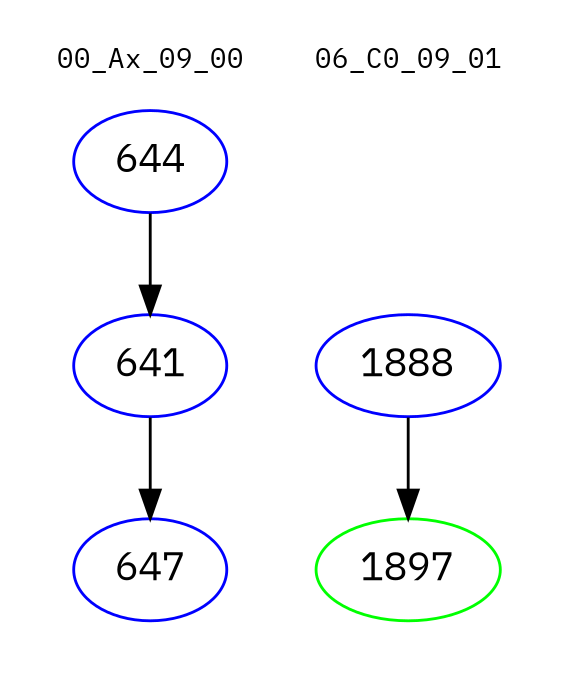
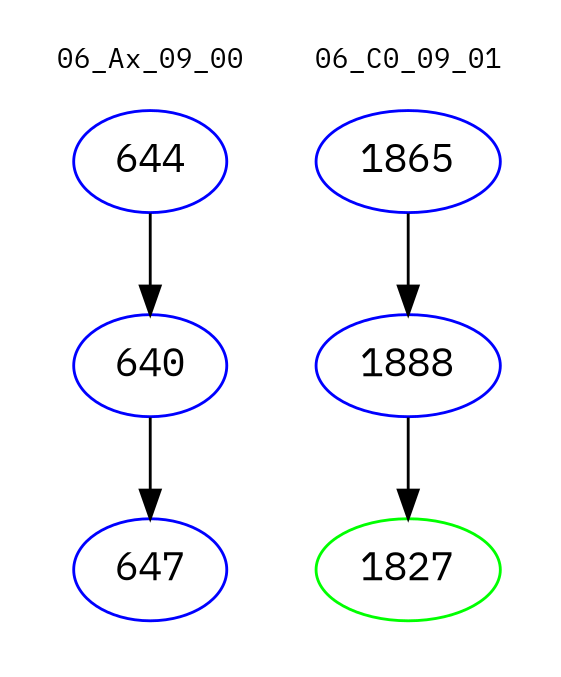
cluster "00_Ax_09_00": label "00_Ax_09_00" -> "06_Ax_09_00"
node "1865": added
node "641": label "641" -> "640"
node "1897": label "1897" -> "1827"
